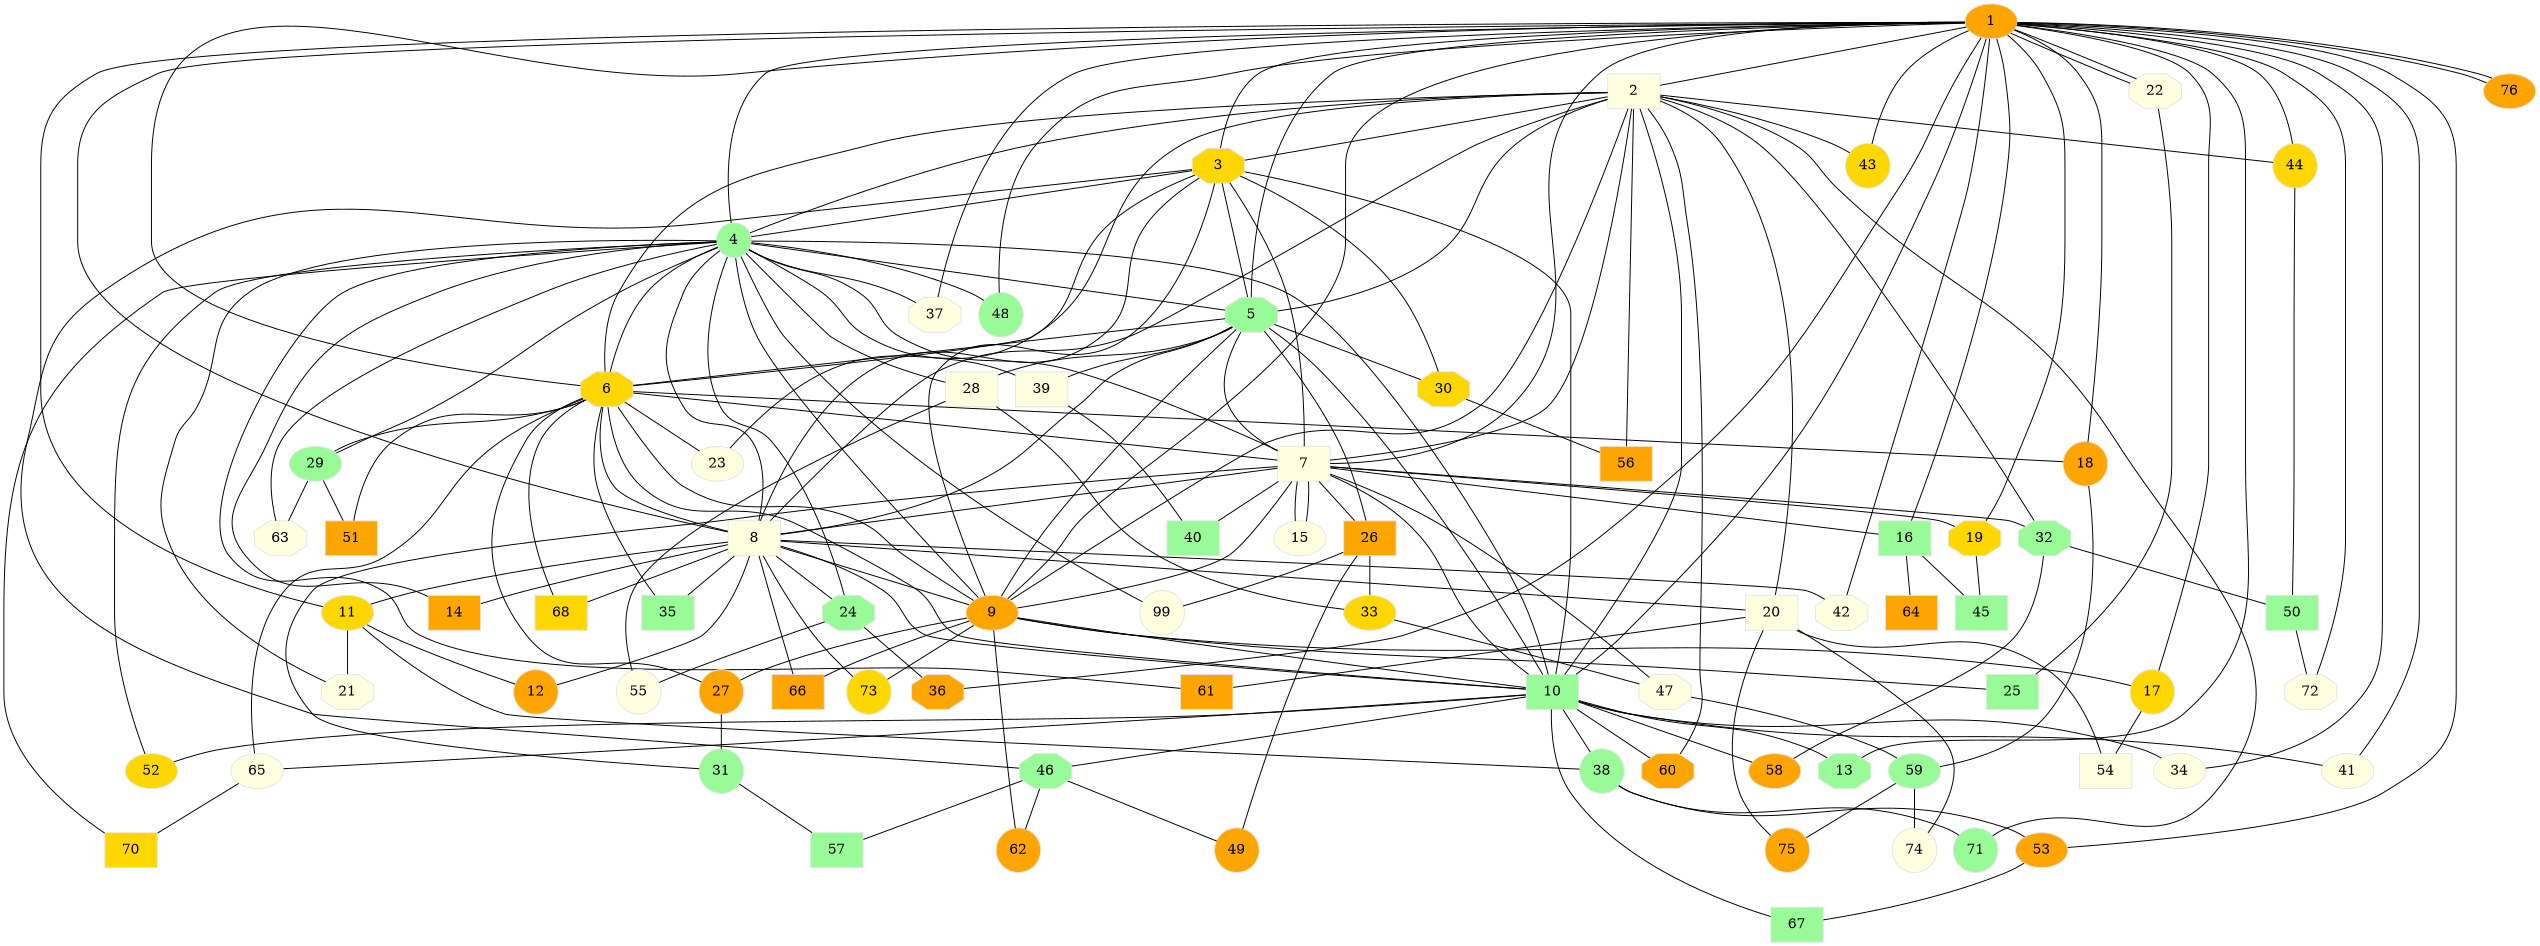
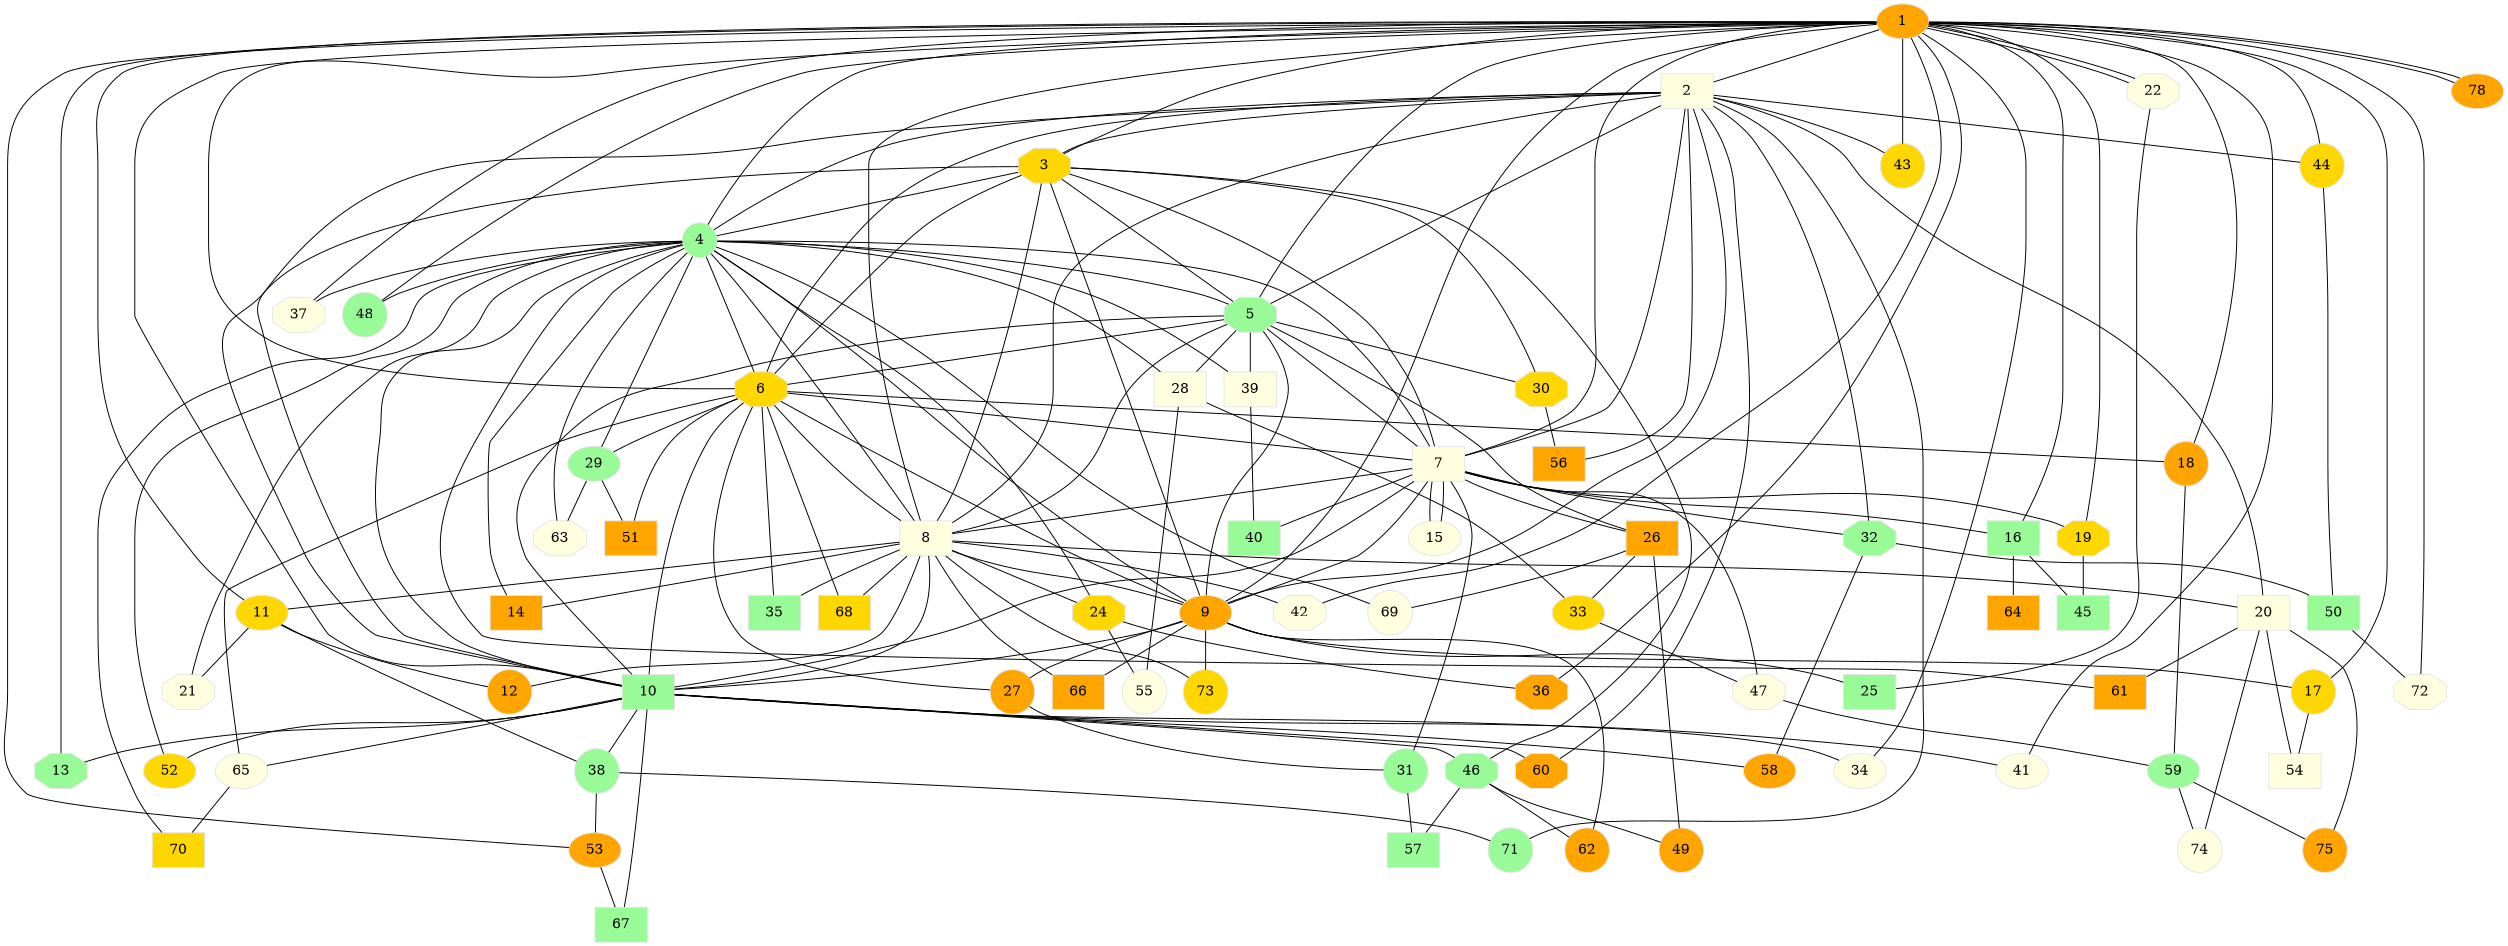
node "76": label "76" -> "78"
node "23": removed
node "24": fillcolor palegreen -> gold
node "99": label "99" -> "69"
